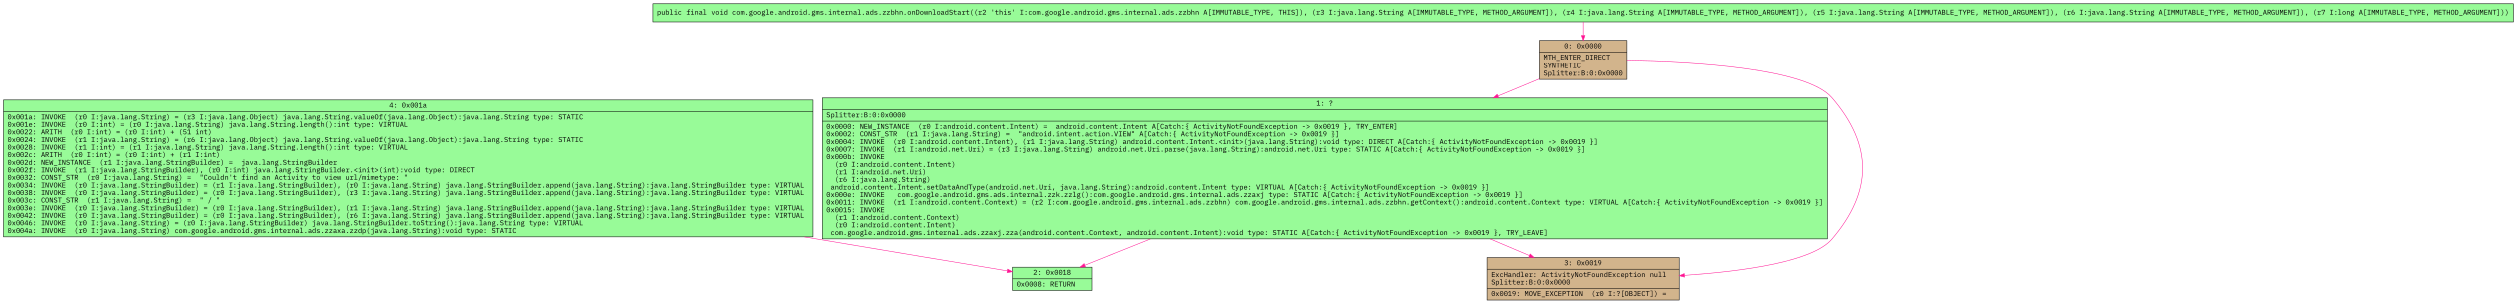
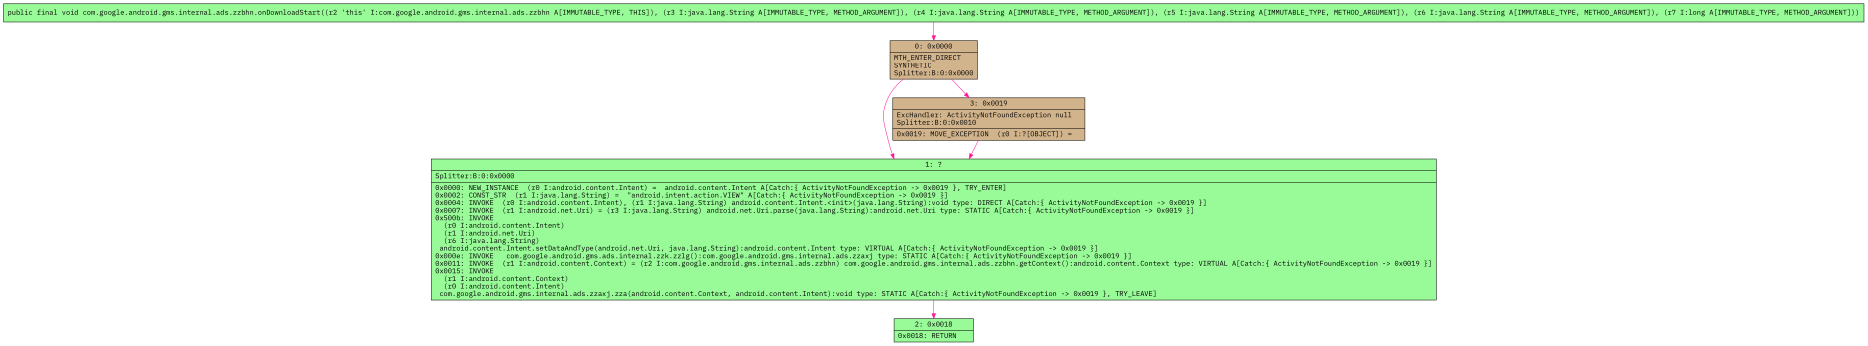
node "1: ?": text "0x000b: INVOKE" -> "0x500b: INVOKE"
node "4: 0x001a": removed
edge "1: ?" -> "3: 0x0019": reversed
node "3: 0x0019": text "Splitter:B:0:0x0000" -> "Splitter:B:0:0x0010"
node "2: 0x0018": text "0x0008: RETURN" -> "0x0018: RETURN"
